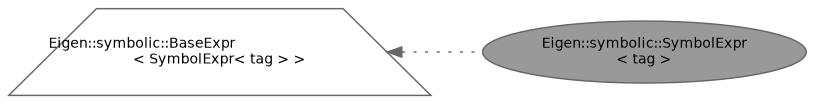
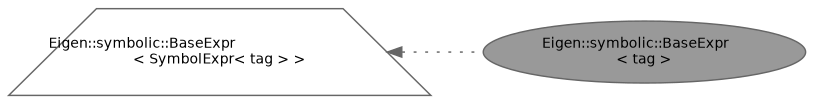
node "Eigen::symbolic::SymbolExpr < tag >": label "Eigen::symbolic::SymbolExpr < tag >" -> "Eigen::symbolic::BaseExpr < tag >"
